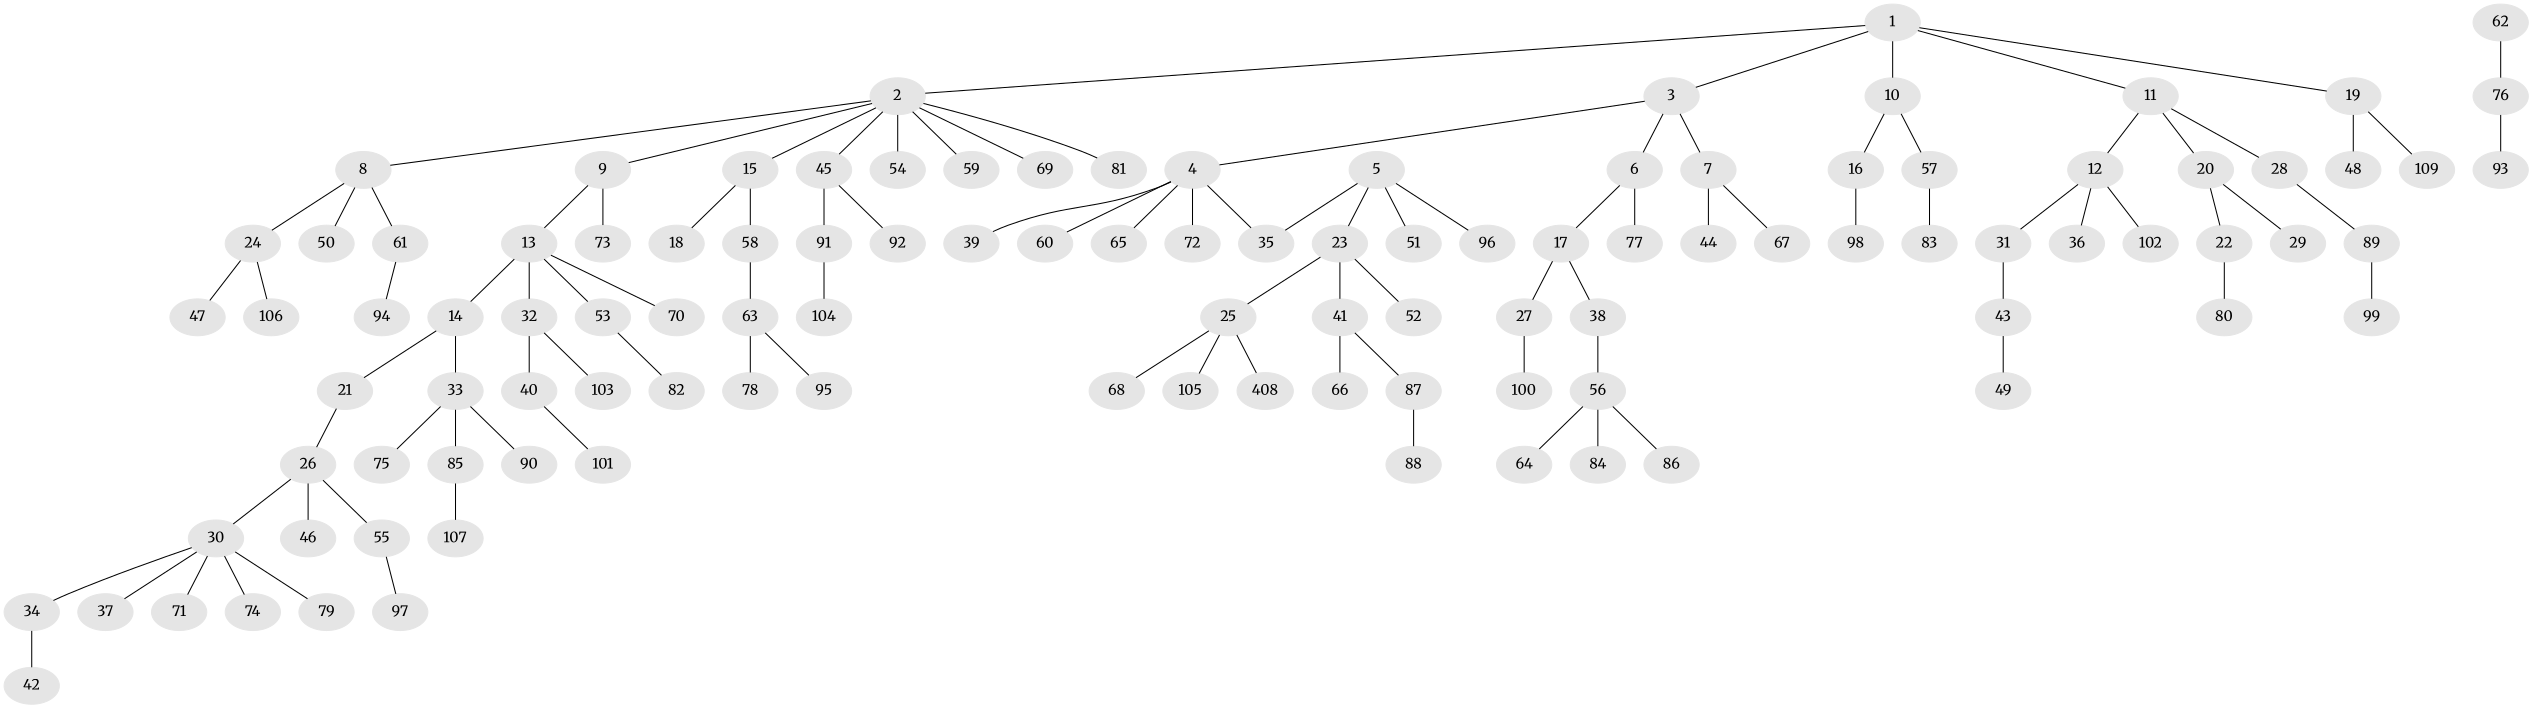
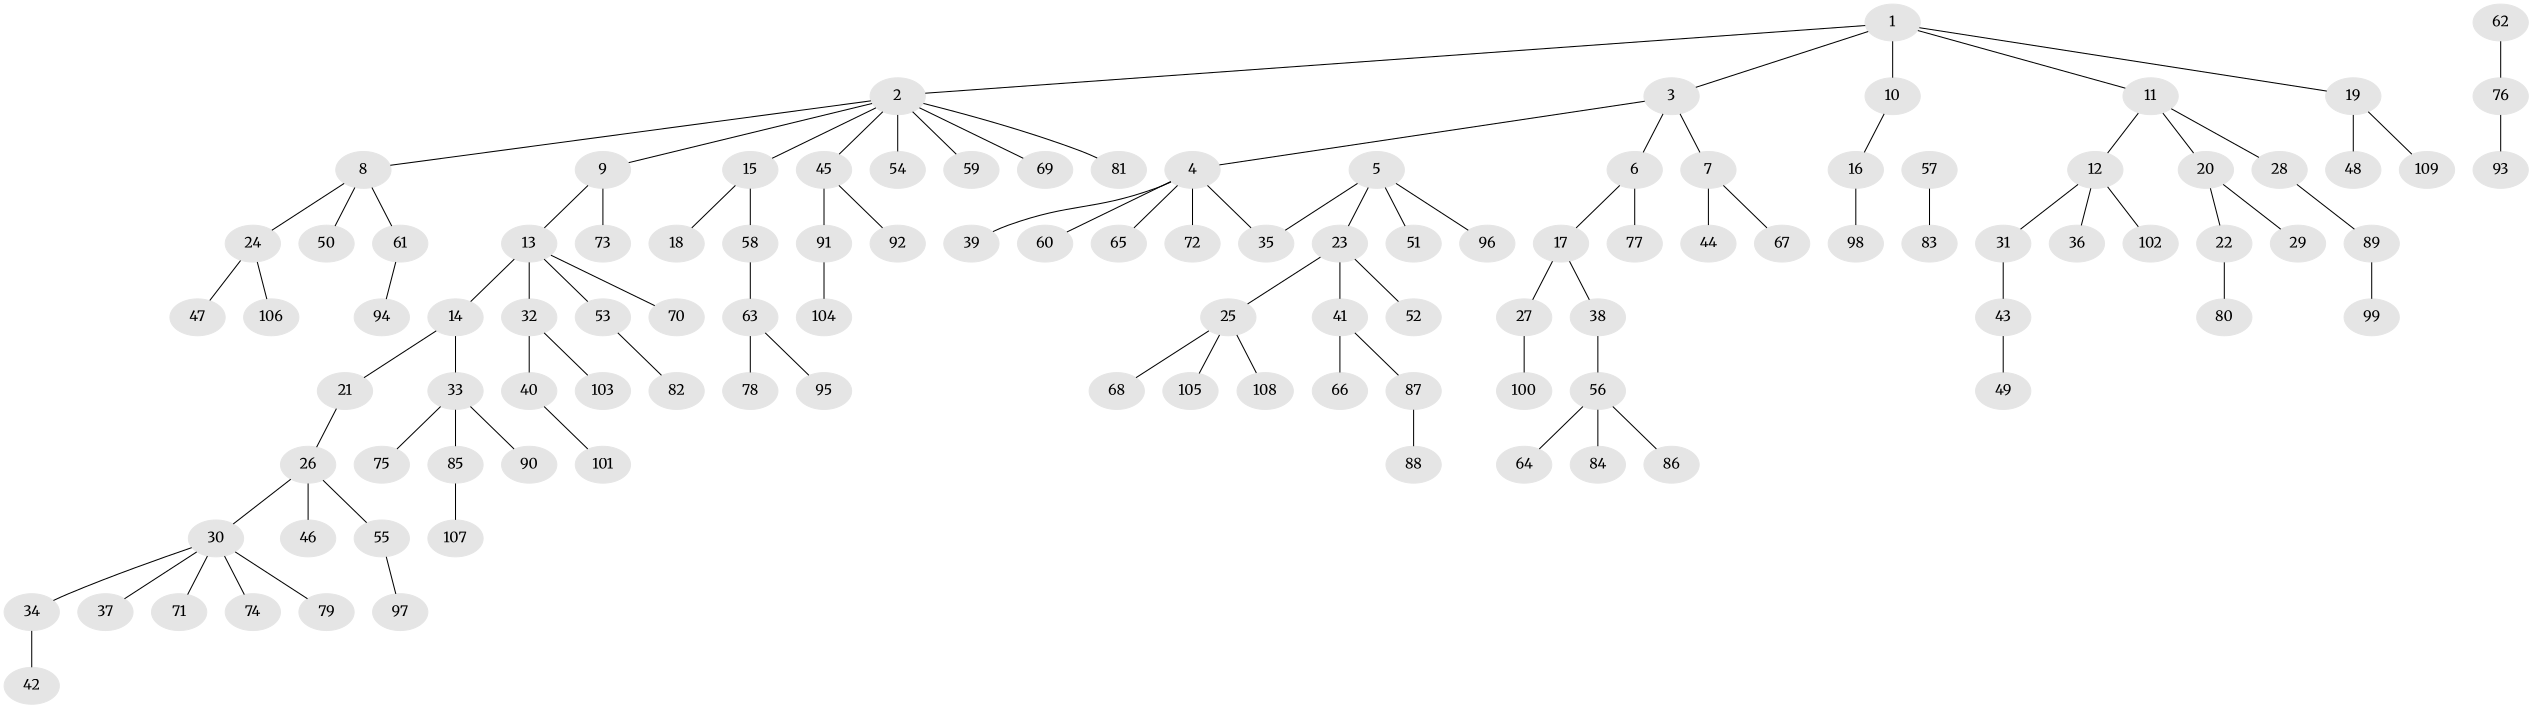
edge "10" -- "57": removed
node "408": label "408" -> "108"
